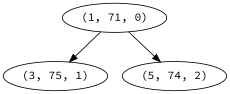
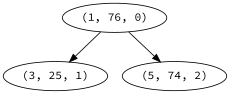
node "(1, 71, 0)": label "(1, 71, 0)" -> "(1, 76, 0)"
node "(3, 75, 1)": label "(3, 75, 1)" -> "(3, 25, 1)"
